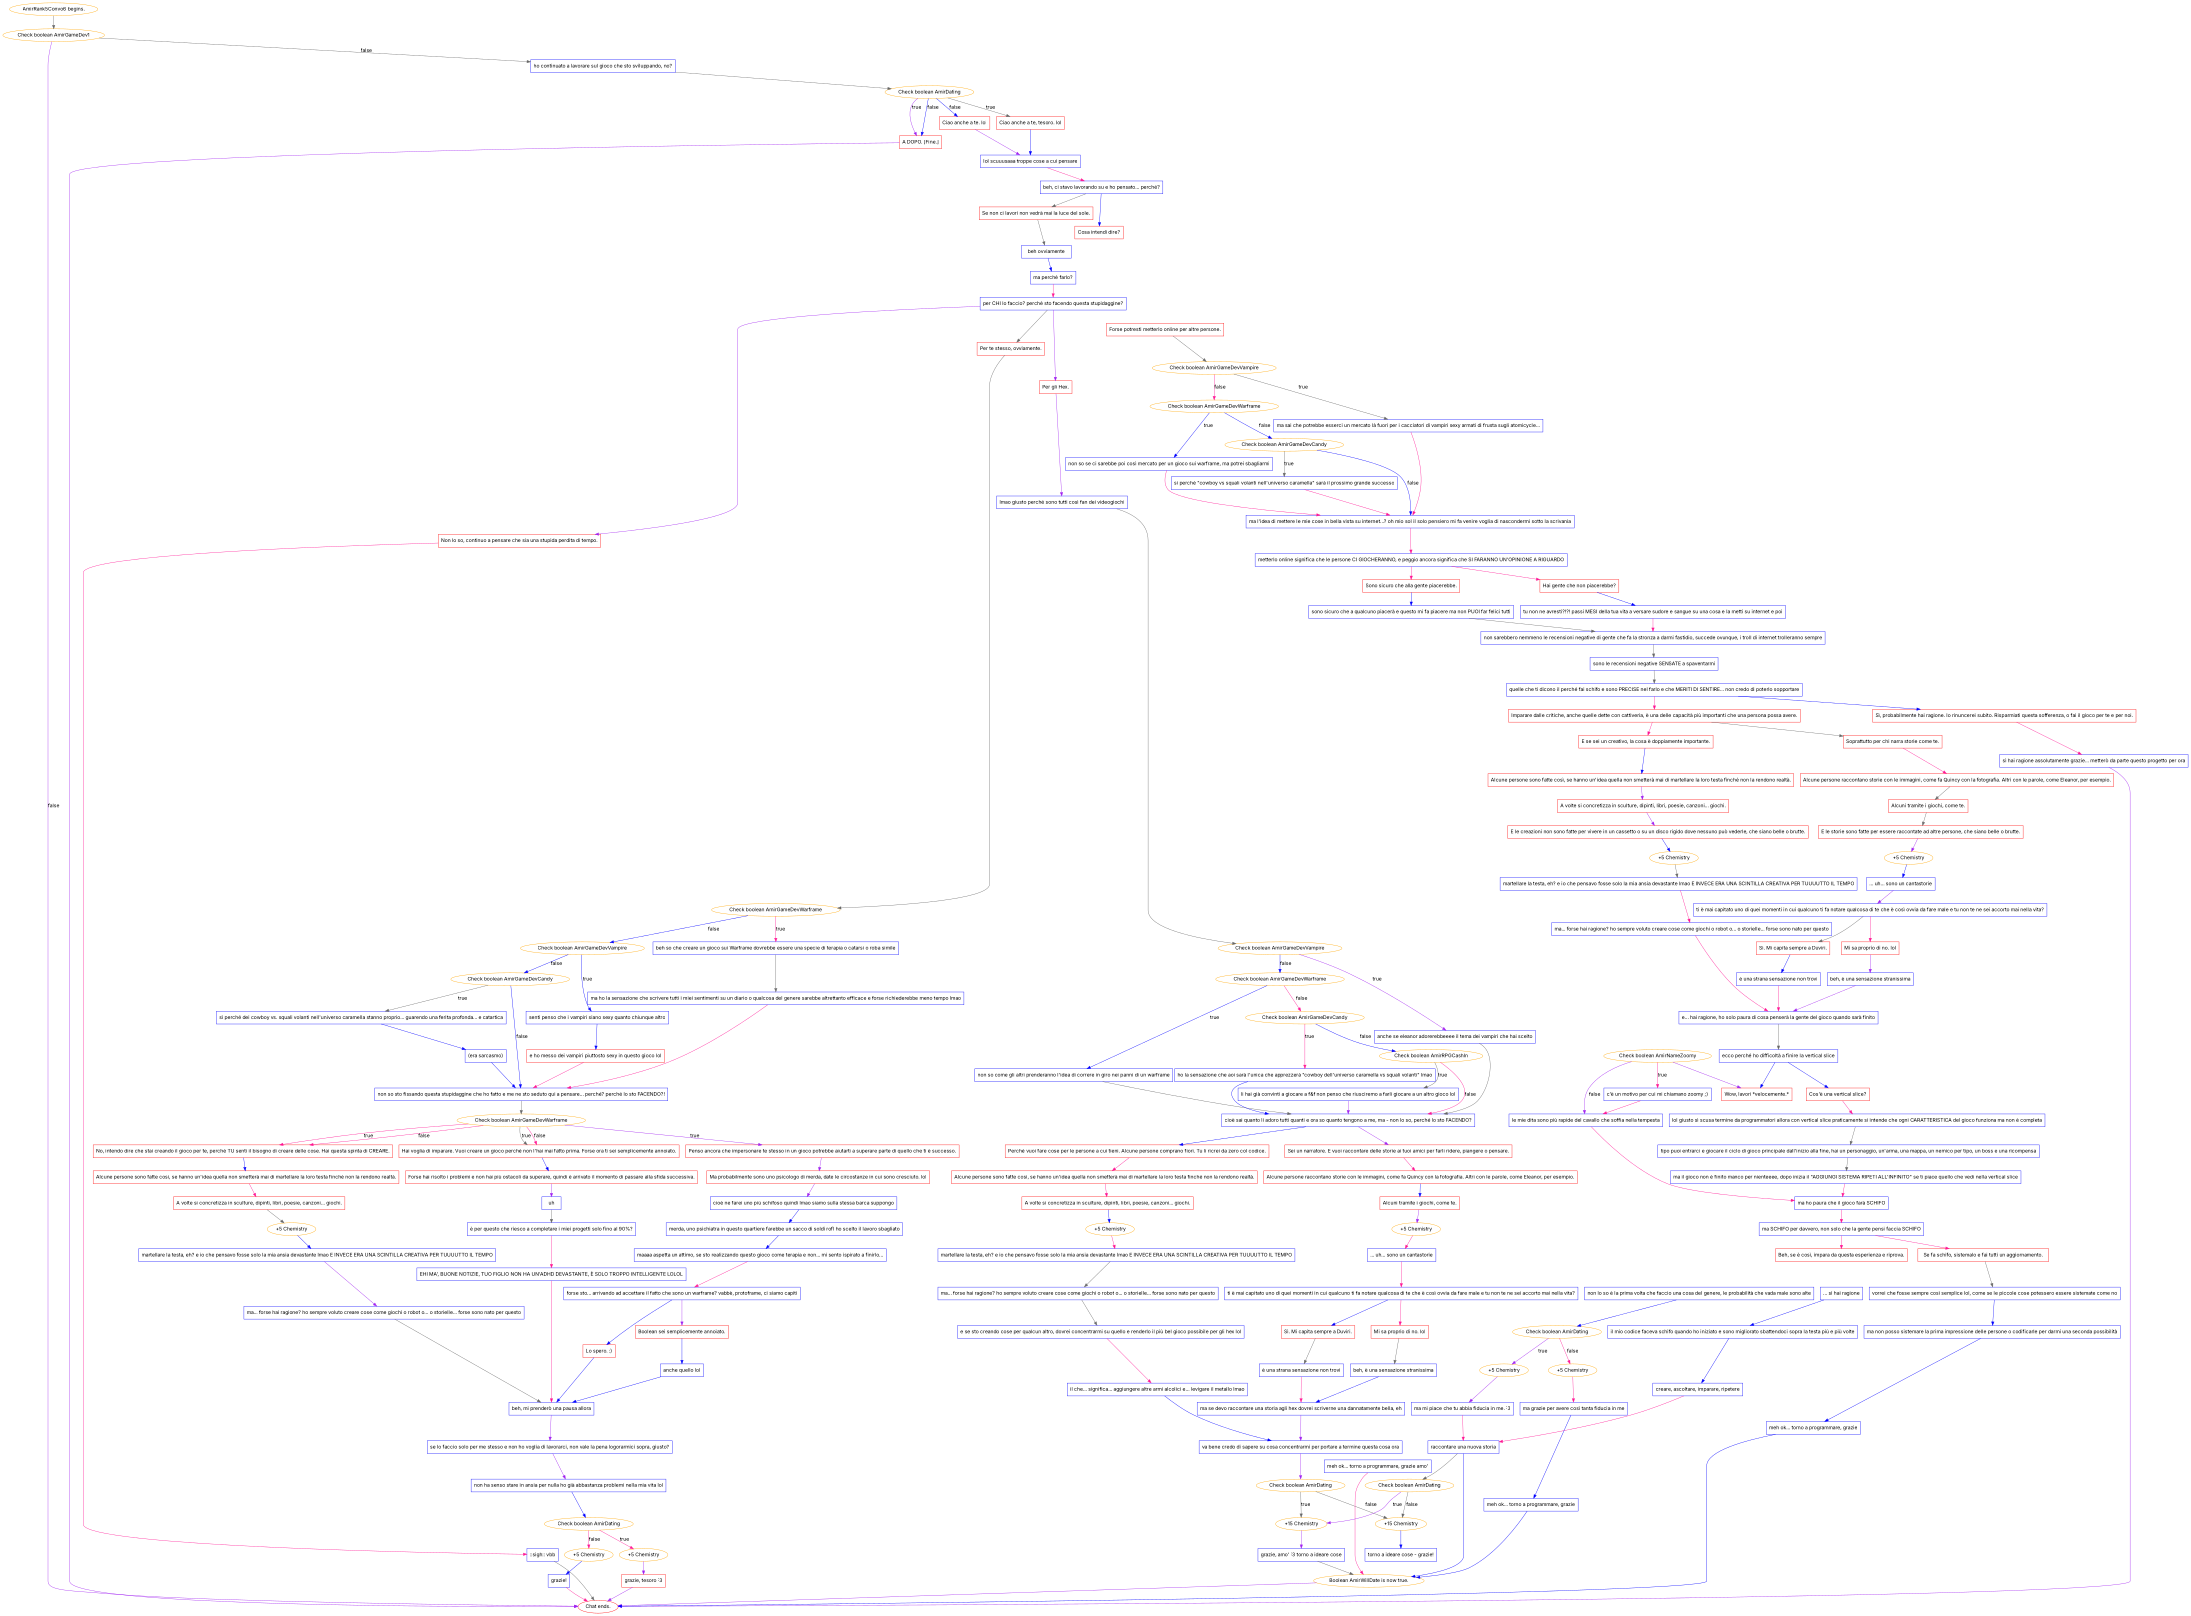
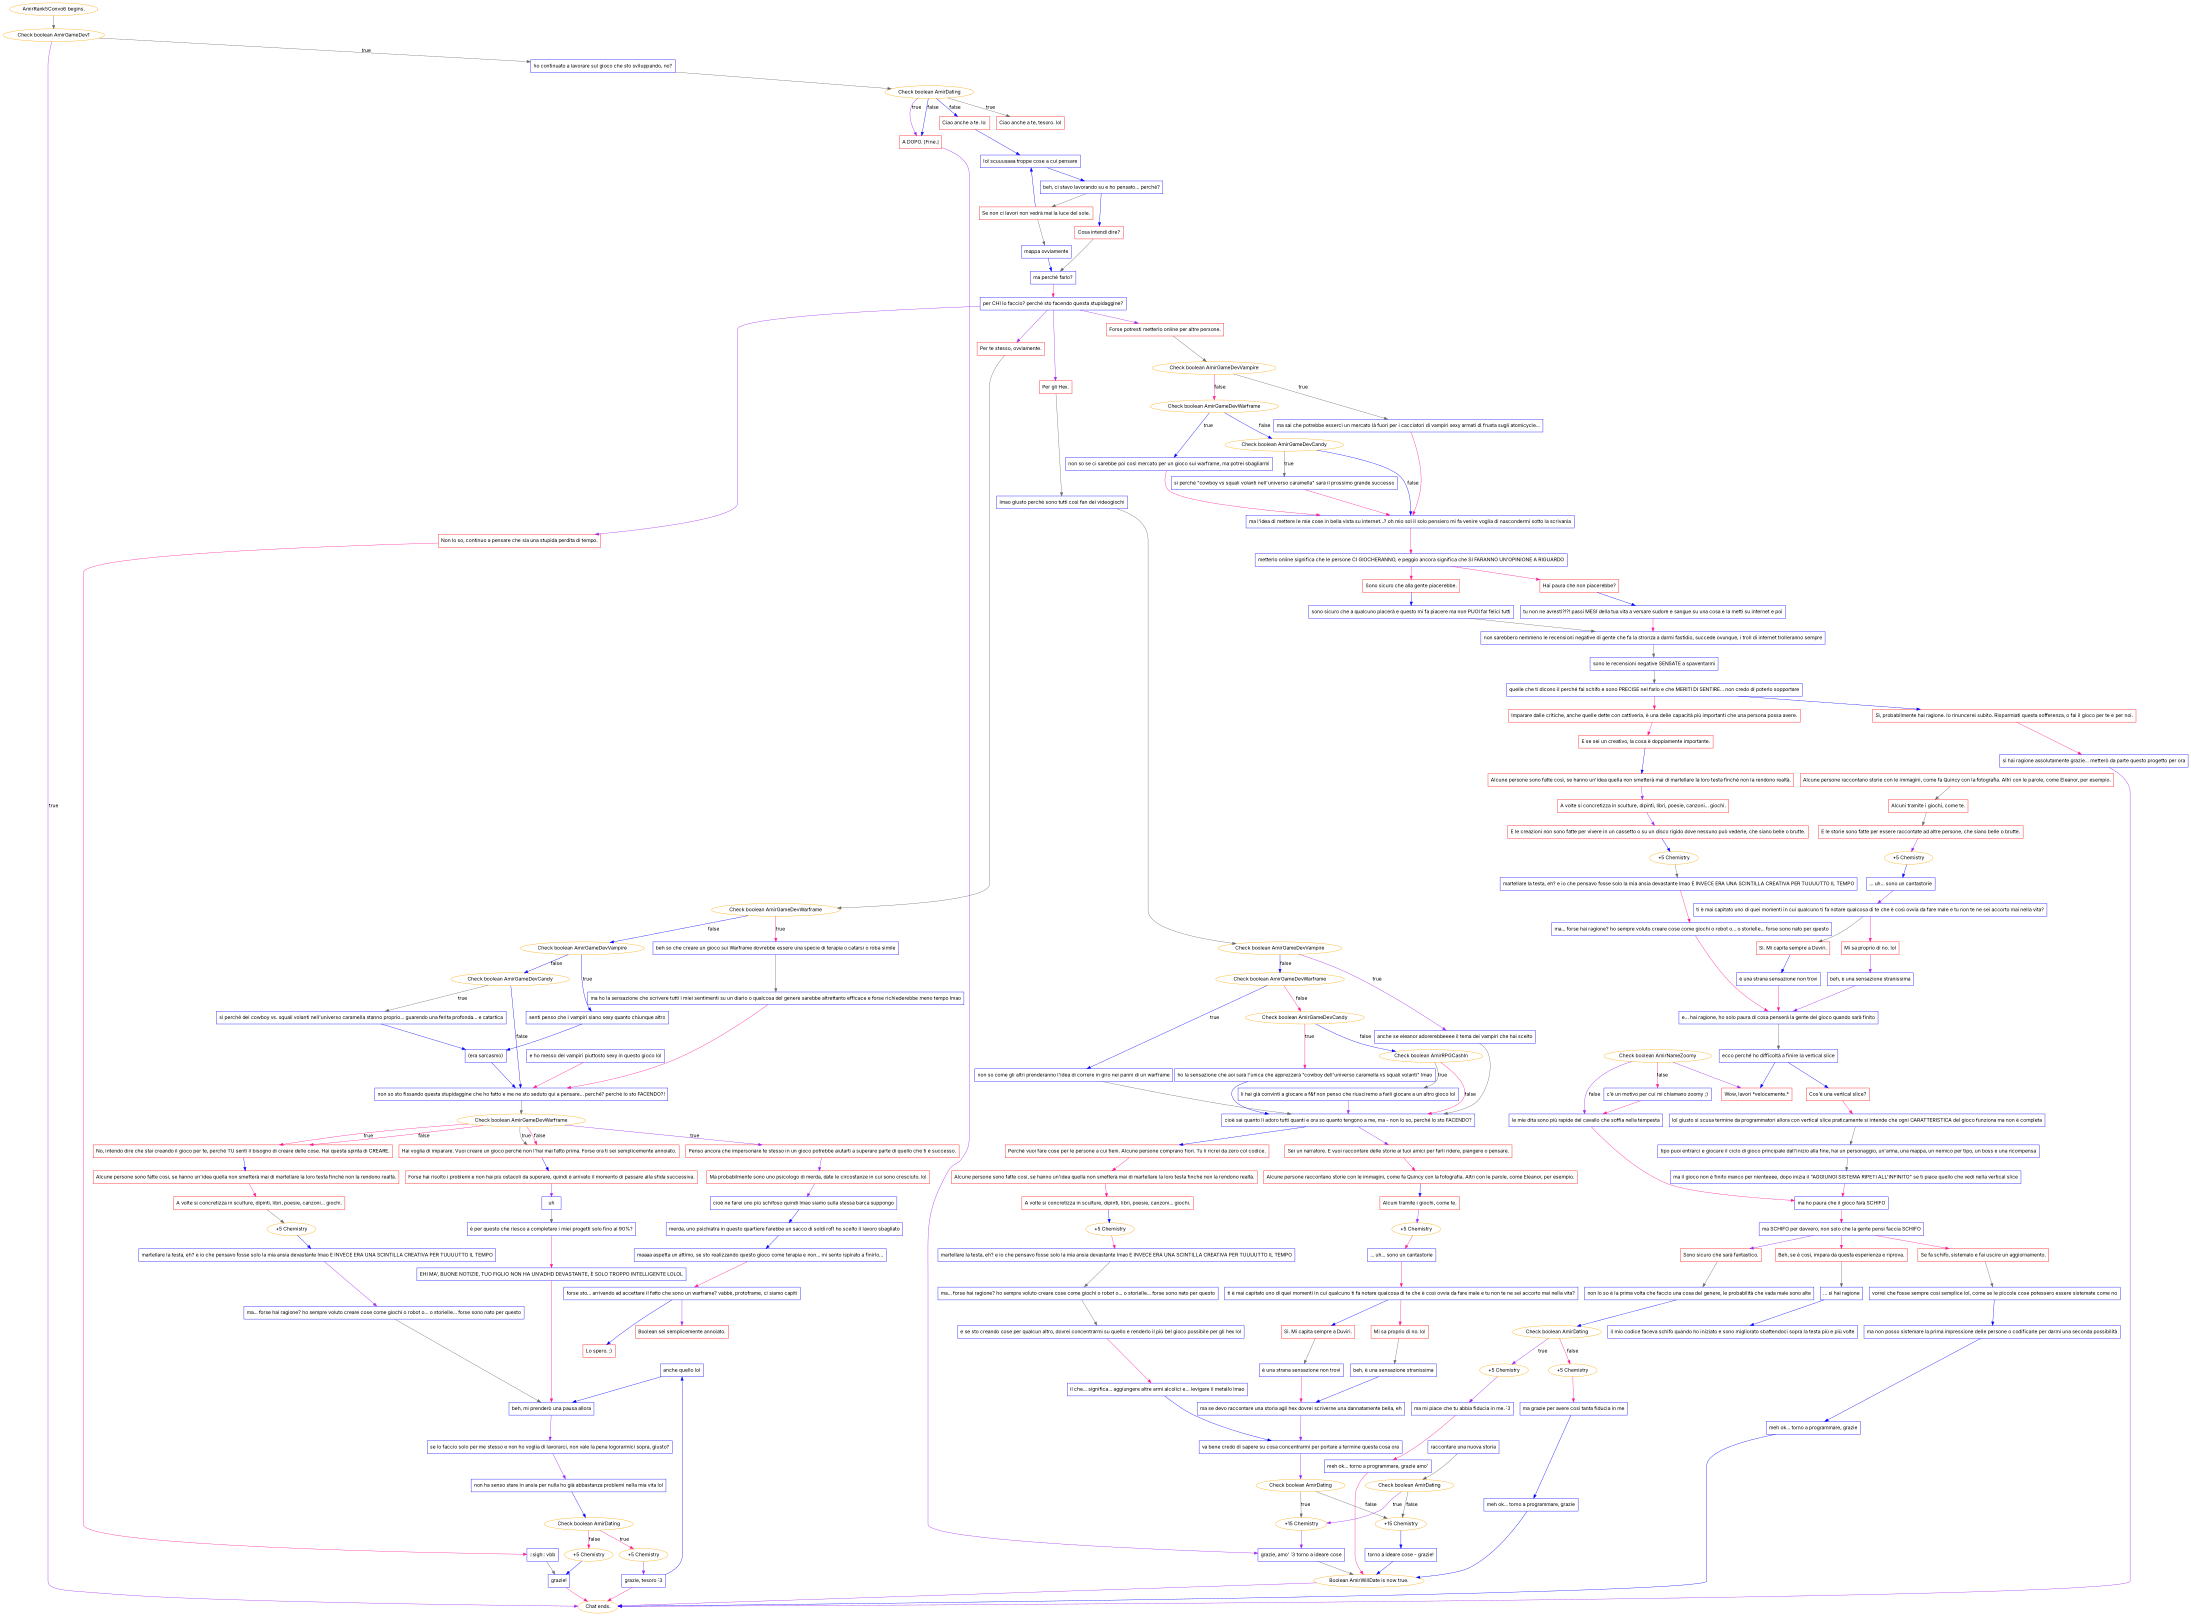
edge "Check boolean AmirGameDev1" -> "ho continuato a lavorare sul gioco che sto sviluppando, no?": label "false" -> "true"
edge "Ciao anche a te, tesoro. lol" -> "lol scuuusaaa troppe cose a cui pensare": now "Se non ci lavori non vedrà mai la luce del sole." -> "lol scuuusaaa troppe cose a cui pensare"
edge "Ciao anche a te. lol" -> "lol scuuusaaa troppe cose a cui pensare": color purple -> blue
edge "lol scuuusaaa troppe cose a cui pensare" -> "beh, ci stavo lavorando su e ho pensato... perché?": color deeppink -> blue
node "beh ovviamente": label "beh ovviamente" -> "mappa ovviamente"
edge "Cosa intendi dire?" -> "ma perché farlo?": added
edge "per CHI lo faccio? perché sto facendo questa stupidaggine?" -> "Forse potresti metterlo online per altre persone.": added
edge "per CHI lo faccio? perché sto facendo questa stupidaggine?" -> "Per te stesso, ovviamente.": color gray40 -> purple
edge "Per gli Hex." -> "lmao giusto perché sono tutti così fan dei videogiochi": color purple -> gray40
node "Hai gente che non piacerebbe?": label "Hai gente che non piacerebbe?" -> "Hai paura che non piacerebbe?"
edge "A DOPO. [Fine.]" -> "Chat ends.": now "A DOPO. [Fine.]" -> "grazie, amo' :3 torno a ideare cose"
node "Soprattutto per chi narra storie come te.": removed
edge "Check boolean AmirGameDev1" -> "Chat ends.": label "false" -> "true"
edge "senti penso che i vampiri siano sexy quanto chiunque altro" -> "e ho messo dei vampiri piuttosto sexy in questo gioco lol": now "senti penso che i vampiri siano sexy quanto chiunque altro" -> "(era sarcasmo)"
node "e ho messo dei vampiri piuttosto sexy in questo gioco lol": color red -> blue
edge "Check boolean AmirNameZoomy" -> "c'è un motivo per cui mi chiamano zoomy ;)": label "true" -> "false"
node "Sono sicuro che sarà fantastico.": added
node "Se fa schifo, sistemalo e fai tutti un aggiornamento.": label "Se fa schifo, sistemalo e fai tutti un aggiornamento." -> "Se fa schifo, sistemalo e fai uscire un aggiornamento."
edge "Beh, se è così, impara da questa esperienza e riprova." -> "... sì hai ragione": added
edge "Boolean sei semplicemente annoiato." -> "anche quello lol": now "grazie, tesoro :3" -> "anche quello lol"
edge "Lo spero. :)" -> "beh, mi prenderò una pausa allora": removed
node "creare, ascoltare, imparare, ripetere": removed
edge "ma mi piace che tu abbia fiducia in me. :3" -> "raccontare una nuova storia": now "ma mi piace che tu abbia fiducia in me. :3" -> "meh ok... torno a programmare, grazie amo'"
edge "raccontare una nuova storia" -> "Boolean AmirWillDate is now true.": now "torno a ideare cose - grazie!" -> "Boolean AmirWillDate is now true."
edge "::sigh:: vbb" -> "Chat ends.": now "::sigh:: vbb" -> "grazie!"
node "grazie, tesoro :3": color red -> blue
edge "grazie, tesoro :3" -> "Chat ends.": color purple -> deeppink
node "Chat ends.": color red -> orange
